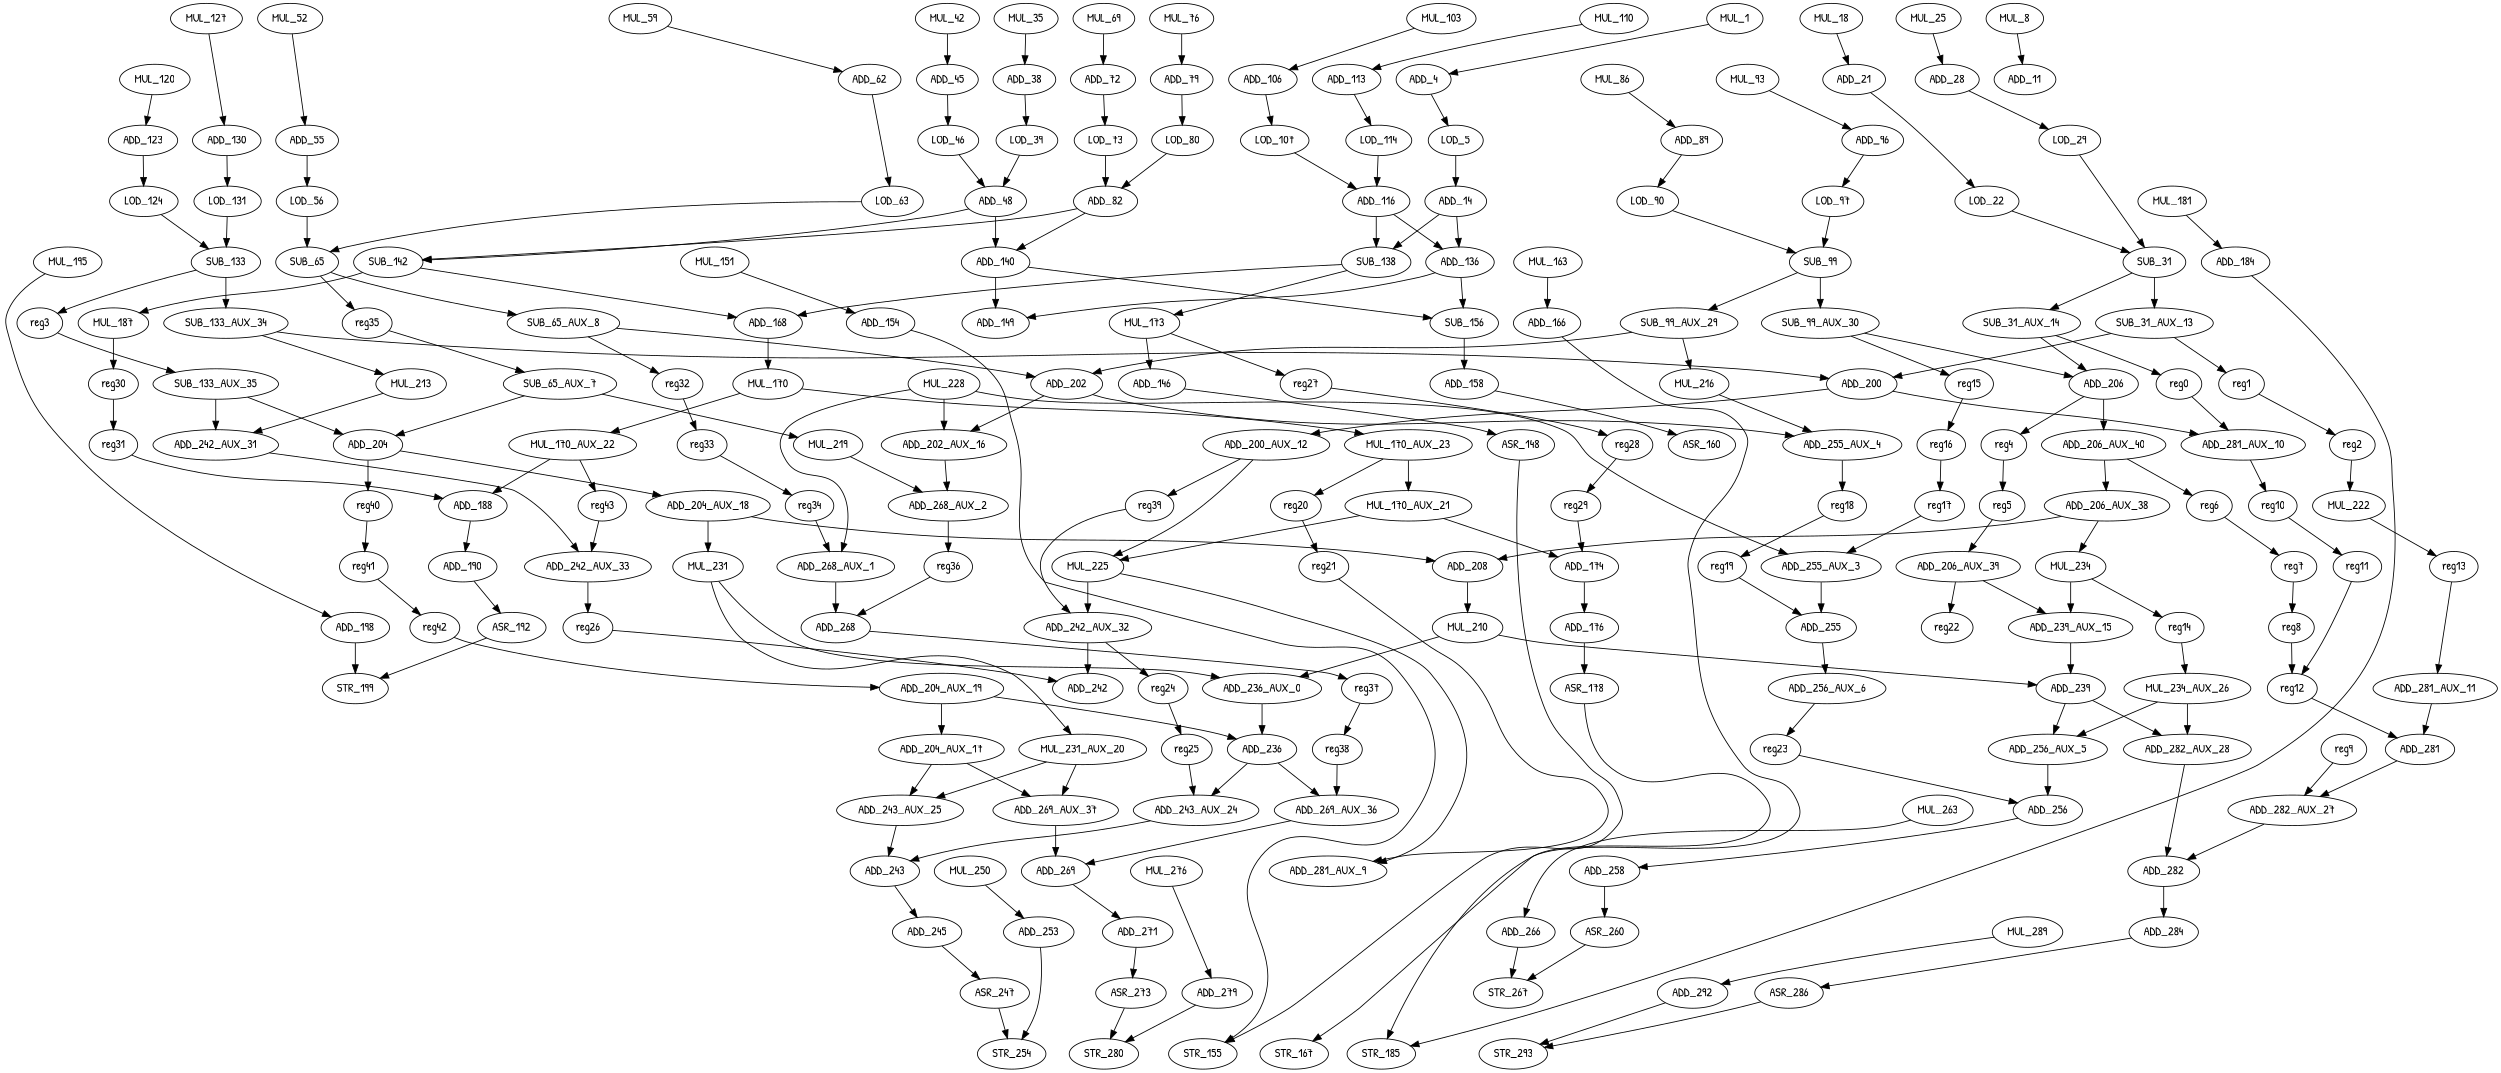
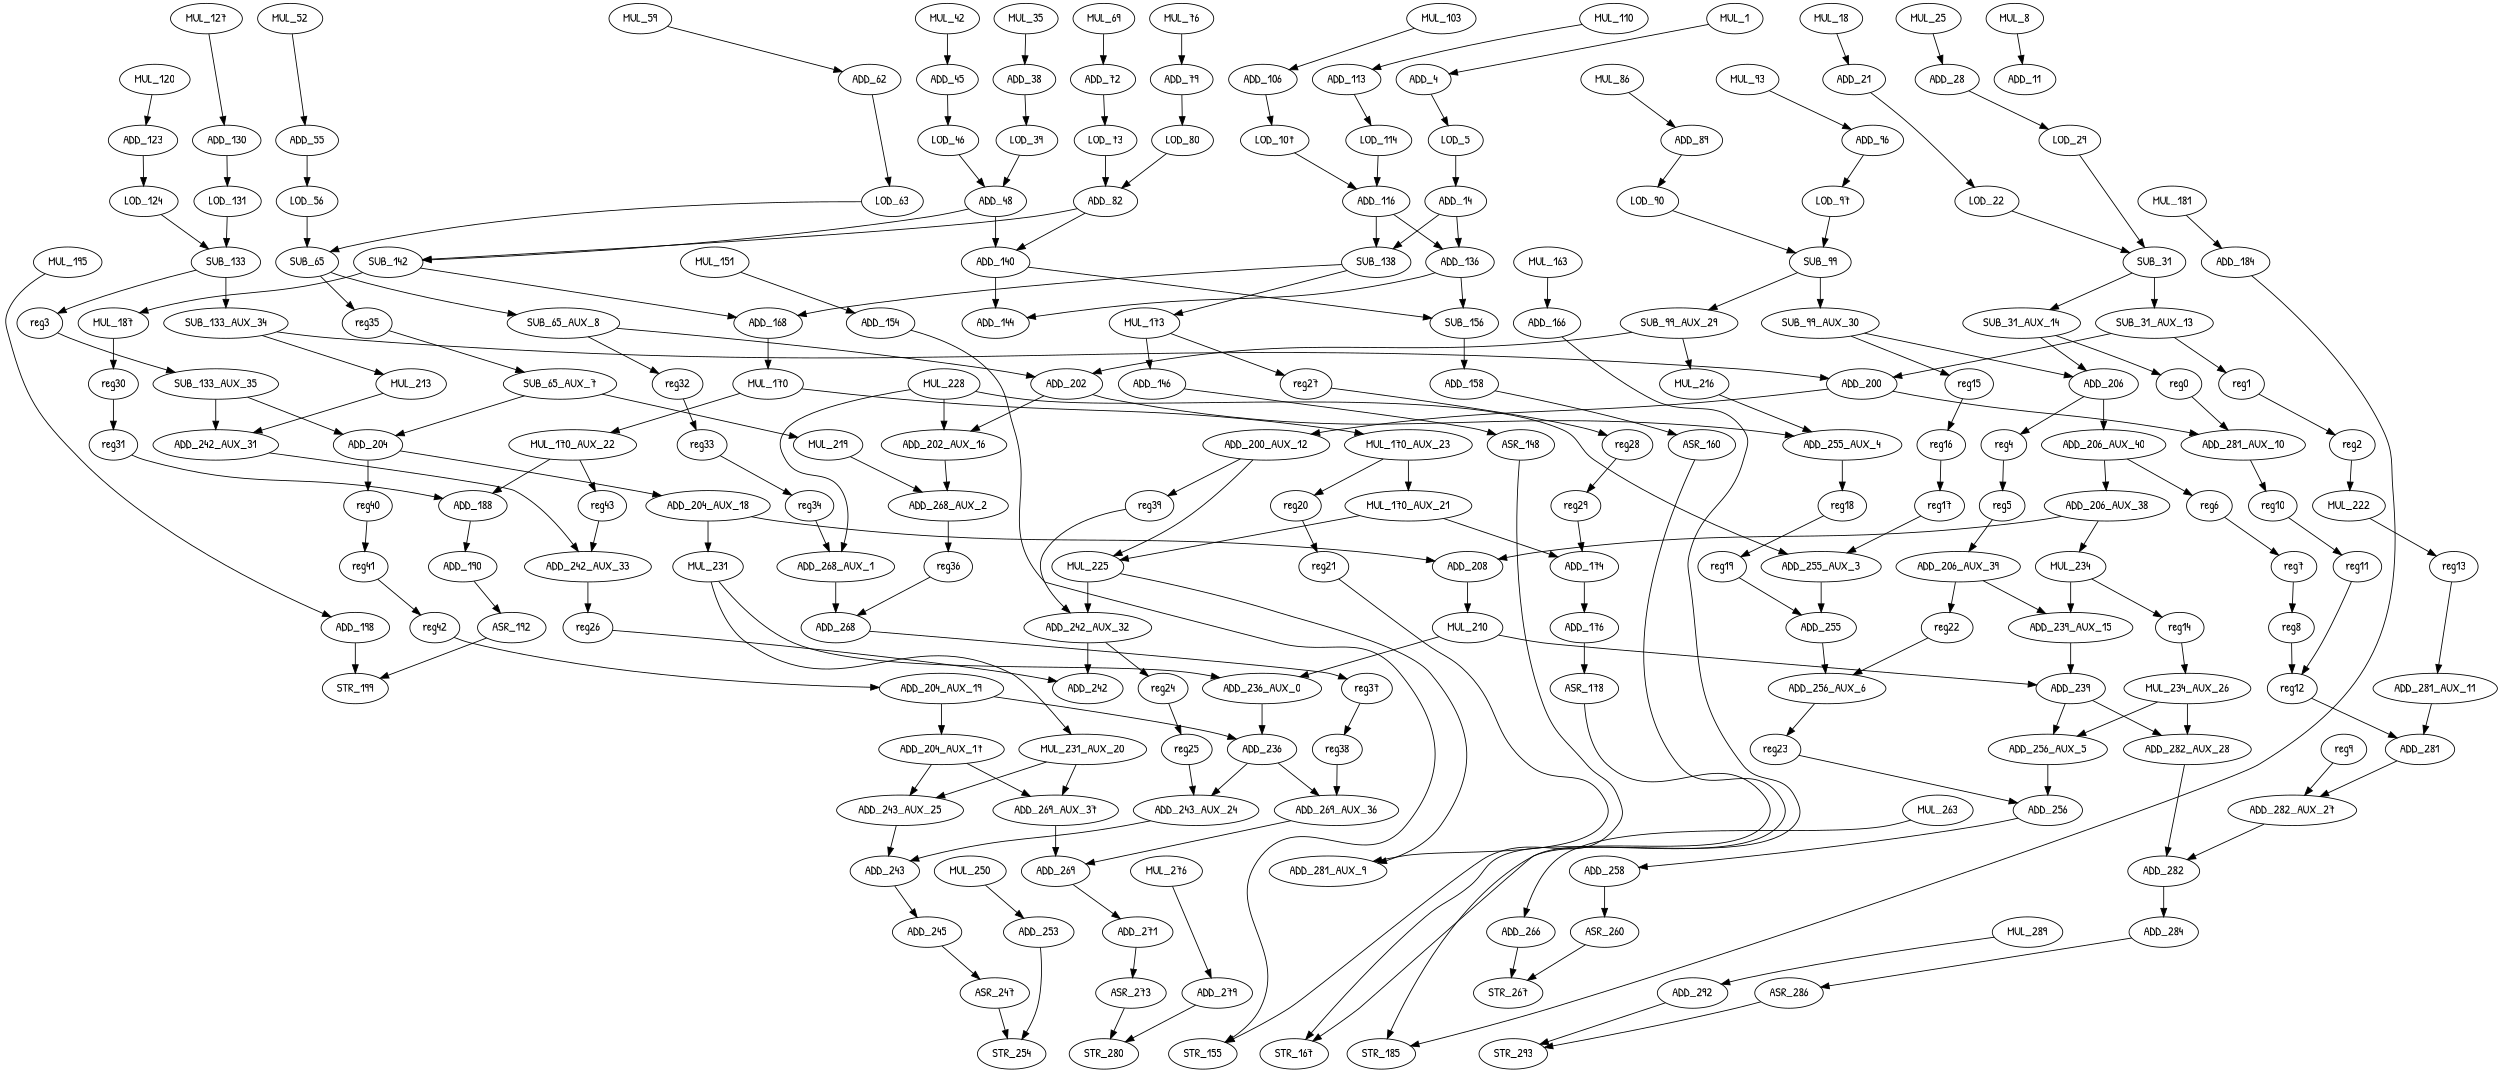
node "ADD_149": label "ADD_149" -> "ADD_144"
edge "reg22" -> "ADD_256_AUX_6": added
edge "ASR_160" -> "STR_167": added
